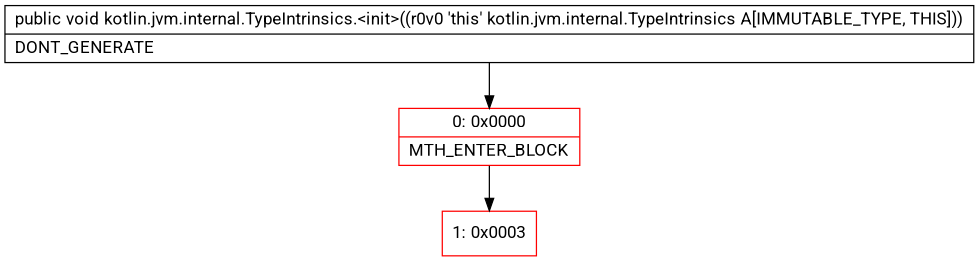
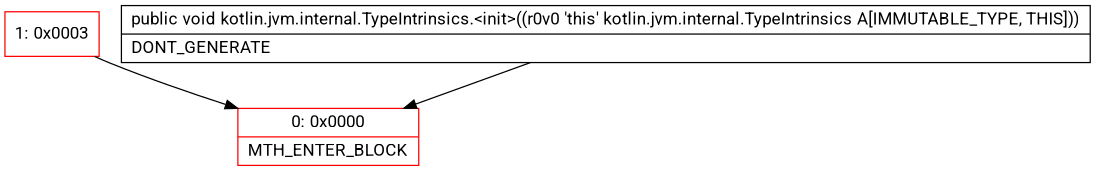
edge "0: 0x0000" -> "1: 0x0003": reversed
